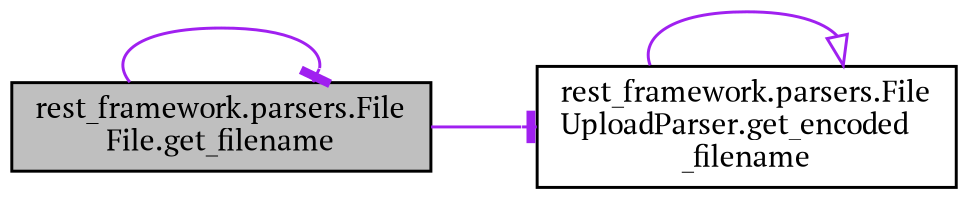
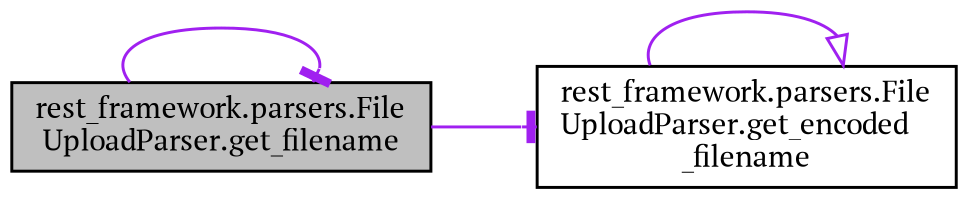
node "rest_framework.parsers.File File.get_filename": label "rest_framework.parsers.File File.get_filename" -> "rest_framework.parsers.File UploadParser.get_filename"
